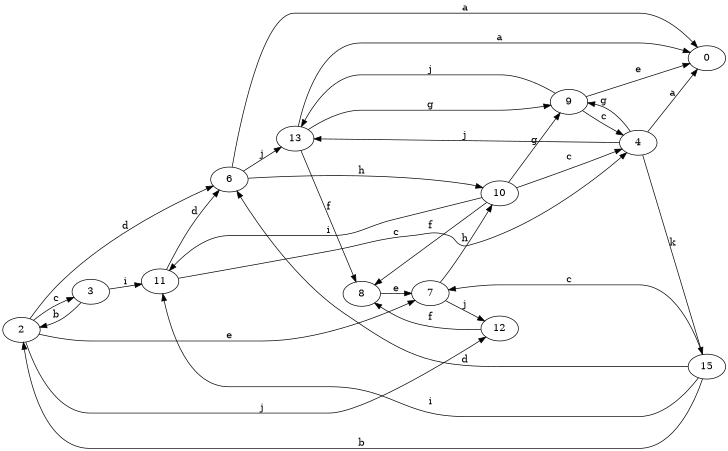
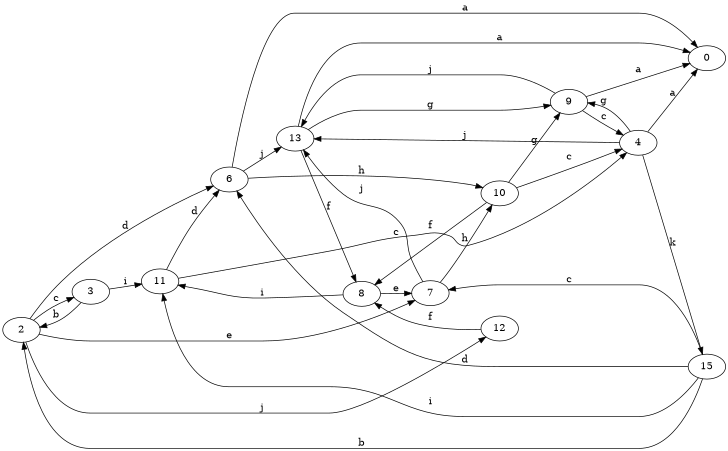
edge "9" -> "0": label "e" -> "a"
edge "10" -> "11": now "8" -> "11"
edge "7" -> "12": now "7" -> "13"
